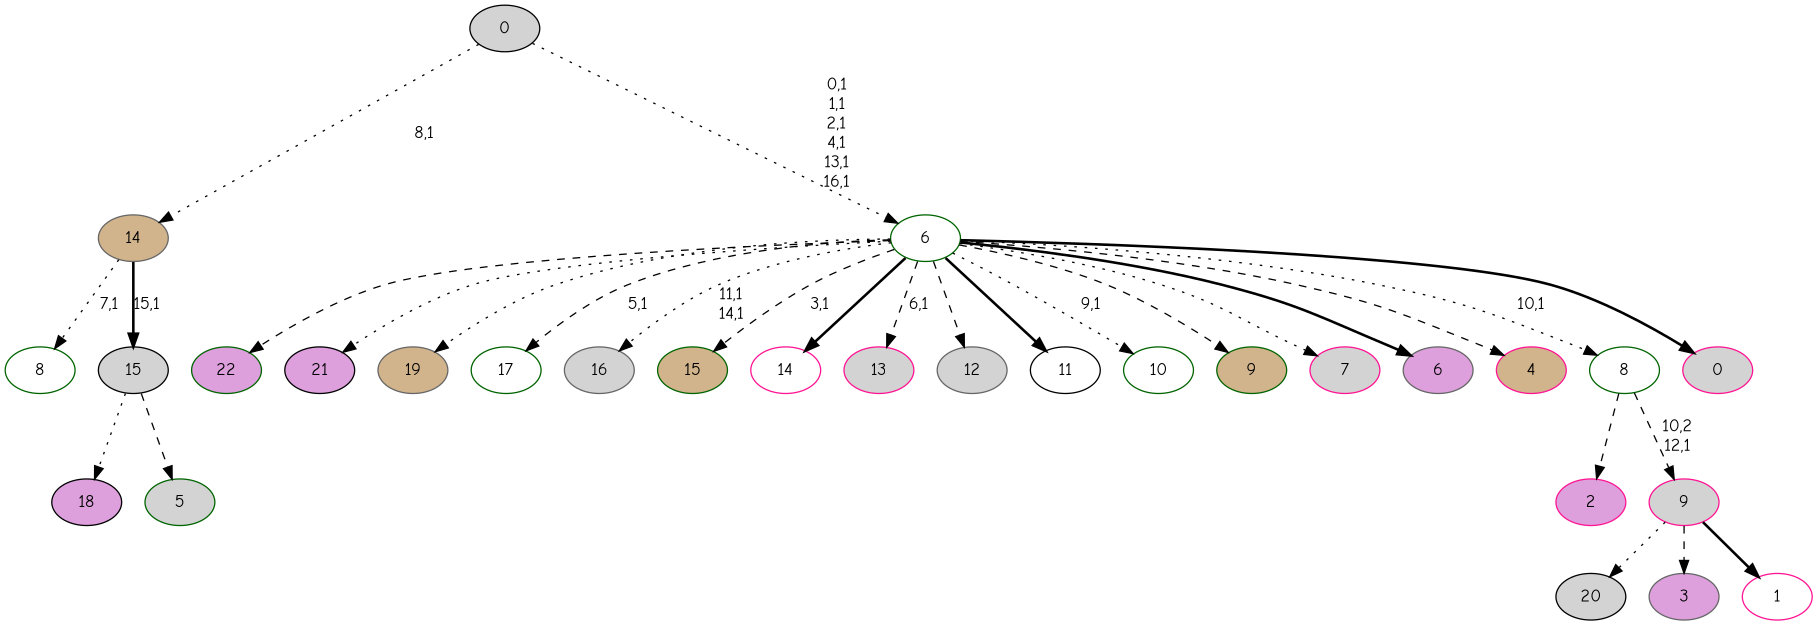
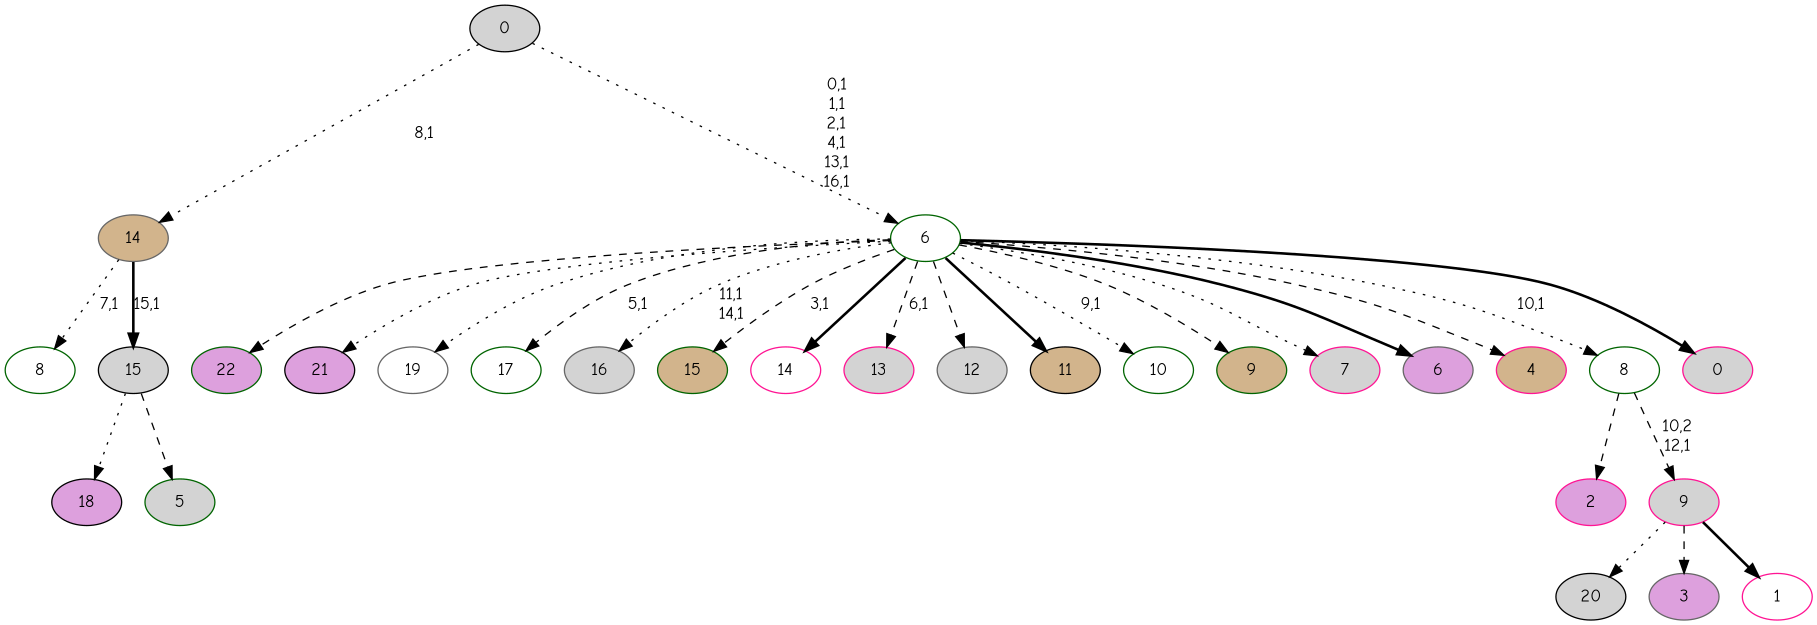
node "19": fillcolor tan -> white
node "11": fillcolor white -> tan
